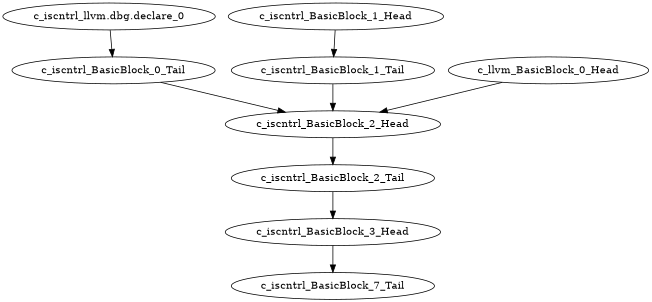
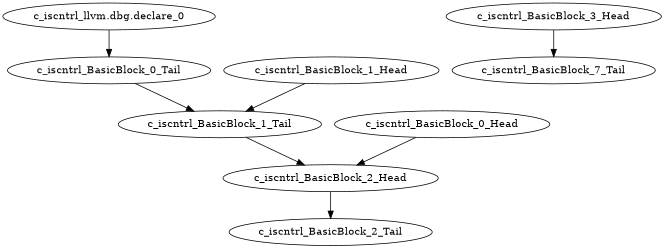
node "c_llvm_BasicBlock_0_Head": label "c_llvm_BasicBlock_0_Head" -> "c_iscntrl_BasicBlock_0_Head"
edge "c_iscntrl_BasicBlock_0_Tail" -> "c_iscntrl_BasicBlock_2_Head": now "c_iscntrl_BasicBlock_0_Tail" -> "c_iscntrl_BasicBlock_1_Tail"
edge "c_iscntrl_BasicBlock_2_Tail" -> "c_iscntrl_BasicBlock_3_Head": removed
